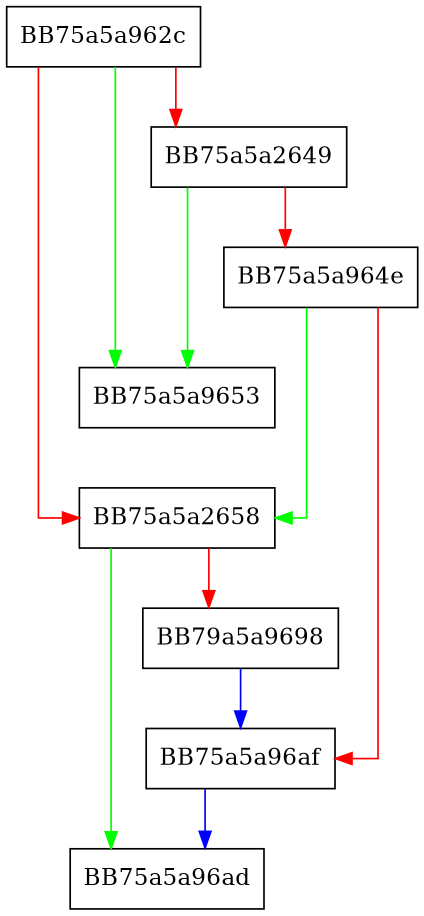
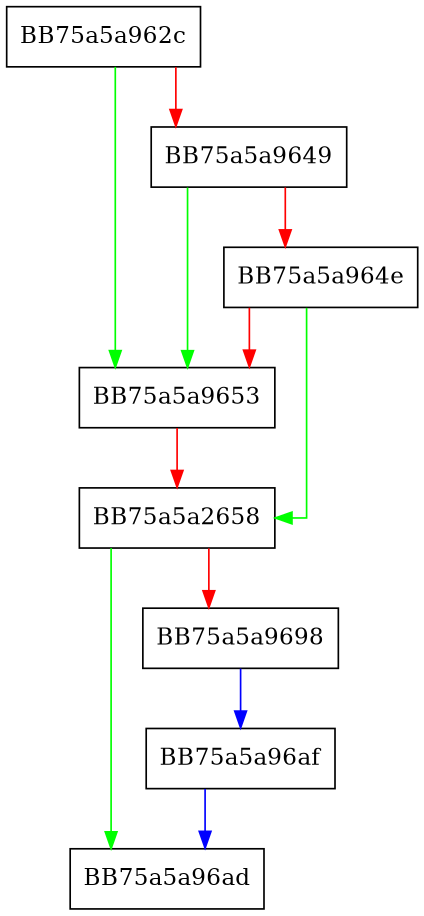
node "BB75a5a2649": label "BB75a5a2649" -> "BB75a5a9649"
edge "BB75a5a962c" -> "BB75a5a2658": now "BB75a5a9653" -> "BB75a5a2658"
edge "BB75a5a964e" -> "BB75a5a96af": now "BB75a5a964e" -> "BB75a5a9653"
node "BB79a5a9698": label "BB79a5a9698" -> "BB75a5a9698"
